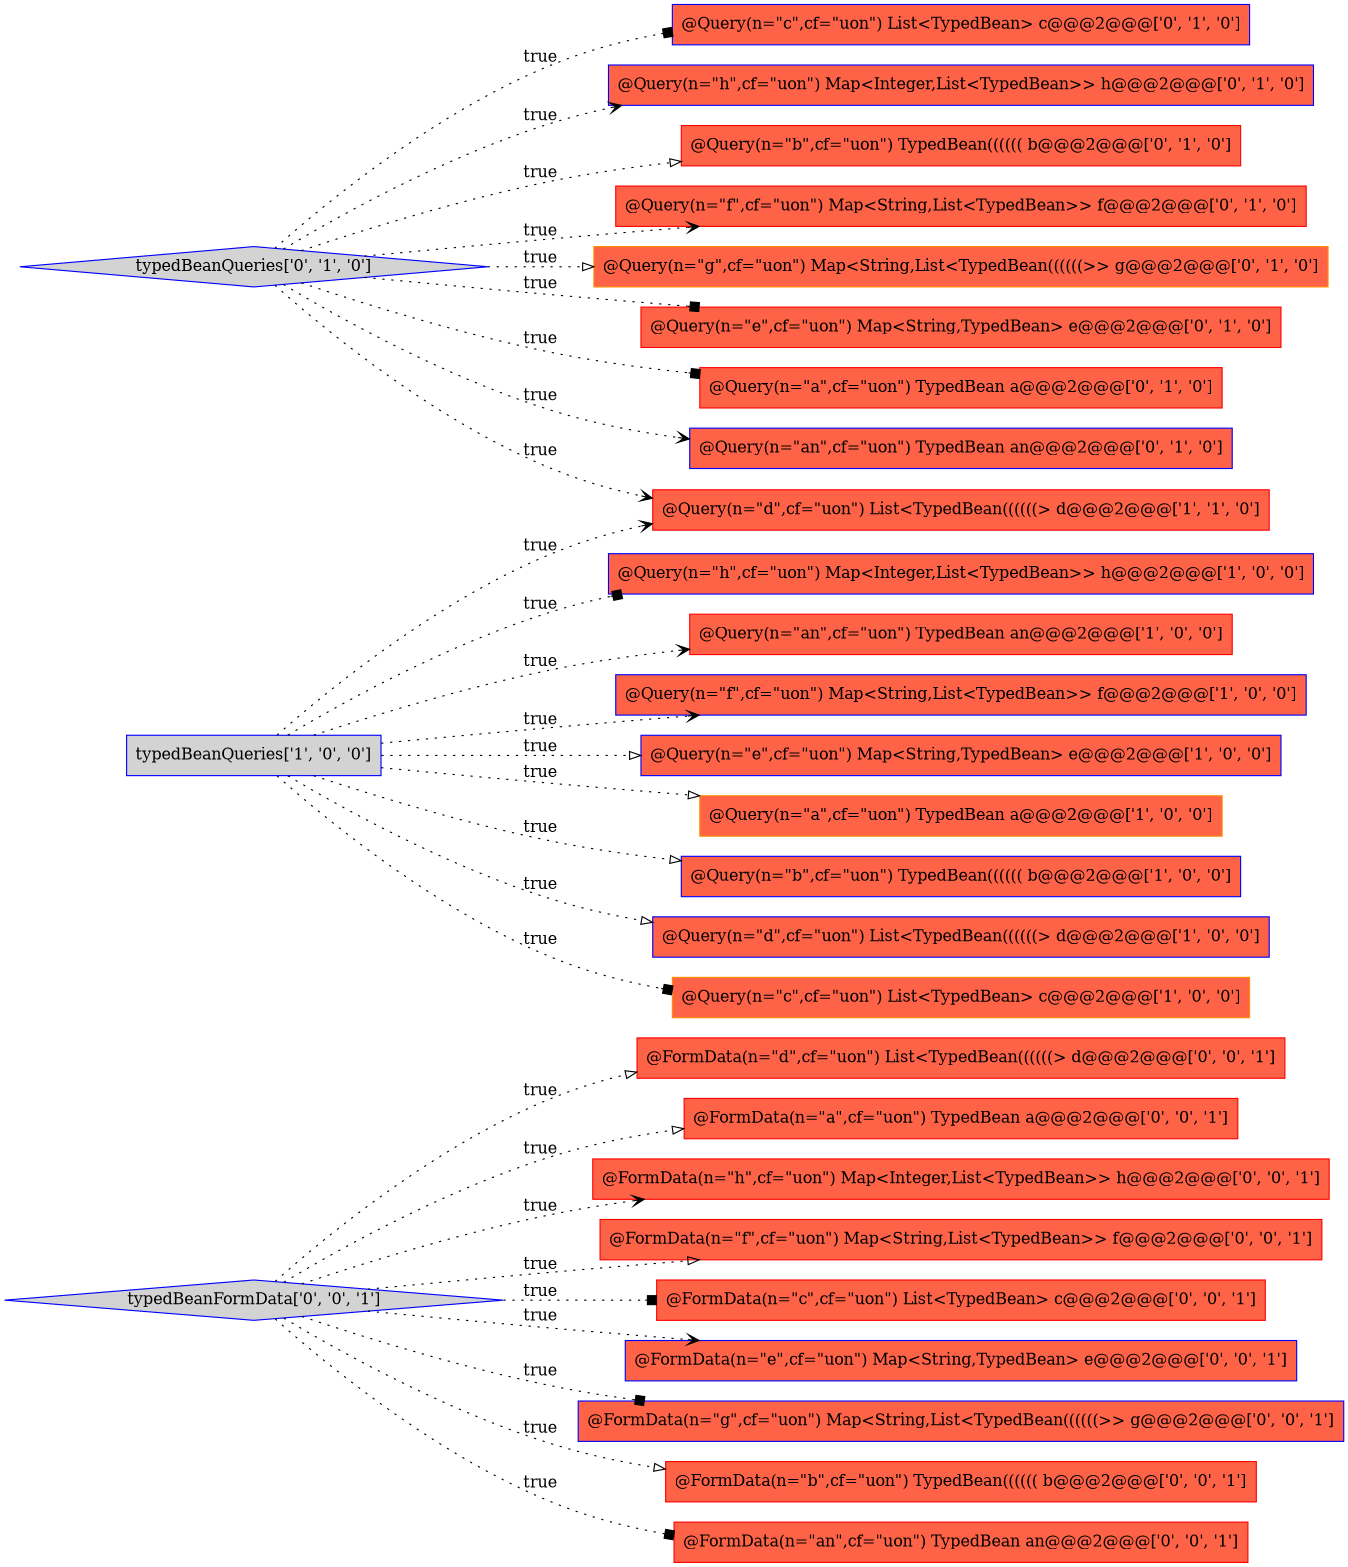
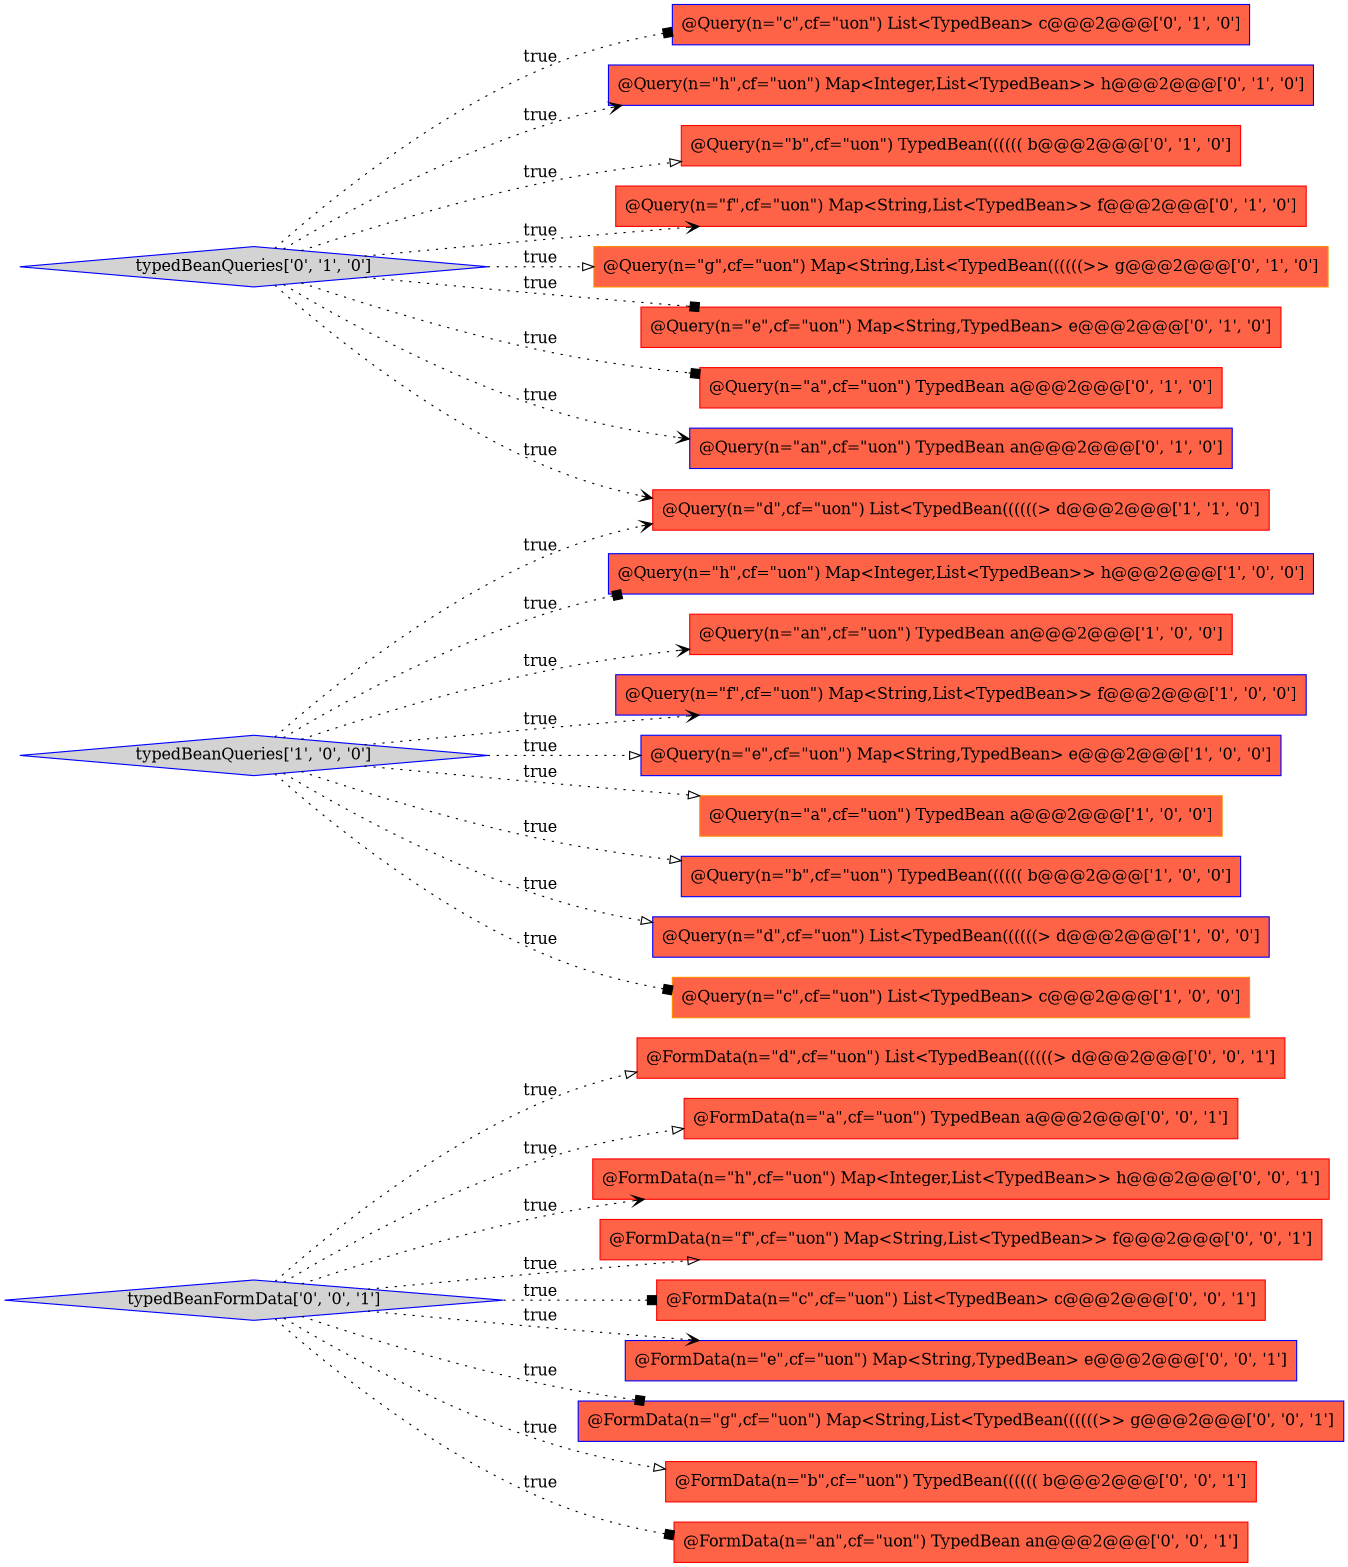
node "typedBeanQueries['1', '0', '0']": shape box -> diamond
